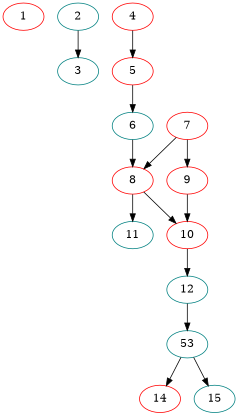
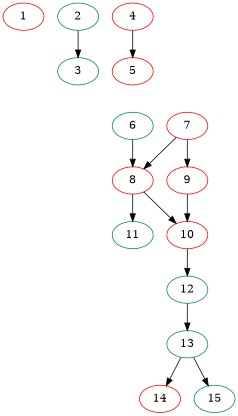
edge "5" -> "6": removed
node "53": label "53" -> "13"
